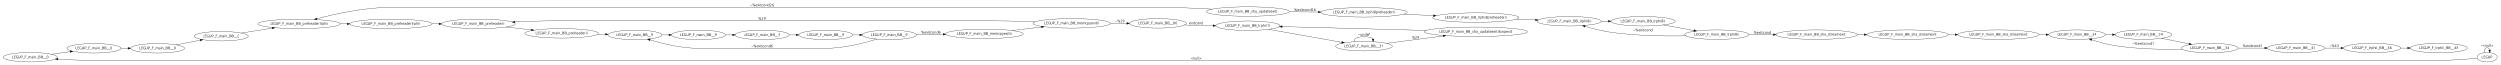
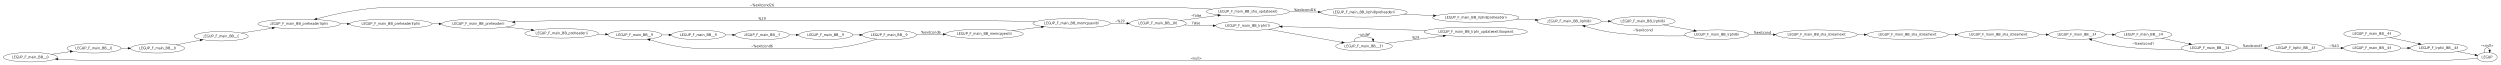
edge "LEGUP_F_main_BB__80" -> "LEGUP_F_main_BB_sha_updateexiti": added, label "~false"
edge "LEGUP_F_main_BB__80" -> "LEGUP_F_main_BB_lrphii1i": label "exitcond" -> "false"
node "LEGUP_F_main_BB_sha_updateexitiloopexit": label "LEGUP_F_main_BB_sha_updateexitiloopexit" -> "LEGUP_F_main_BB_lrphi_updateexitiloopexit"
node "LEGUP_F_main_BB__44": added
node "LEGUP_F_main_BB__41": label "LEGUP_F_main_BB__41" -> "LEGUP_F_lrphii_BB__41"
node "LEGUP_F_lrphii_BB__46": label "LEGUP_F_lrphii_BB__46" -> "LEGUP_F_main_BB__46"
edge "LEGUP_F_lrphii_BB__48" -> "LEGUP": added
